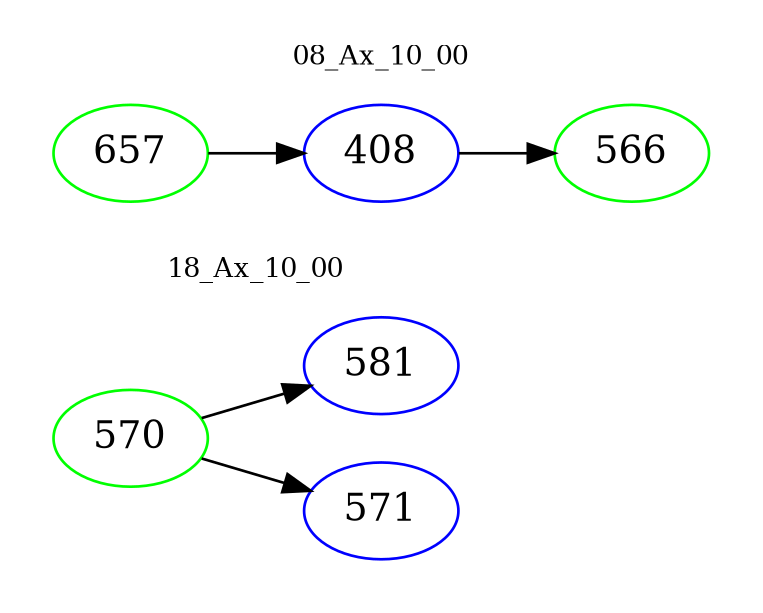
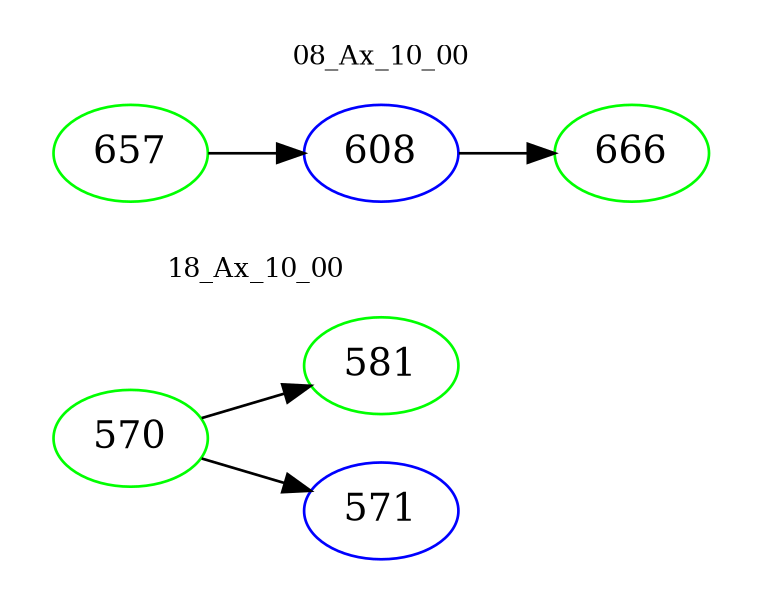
node "408": label "408" -> "608"
node "566": label "566" -> "666"
node "581": color blue -> green
